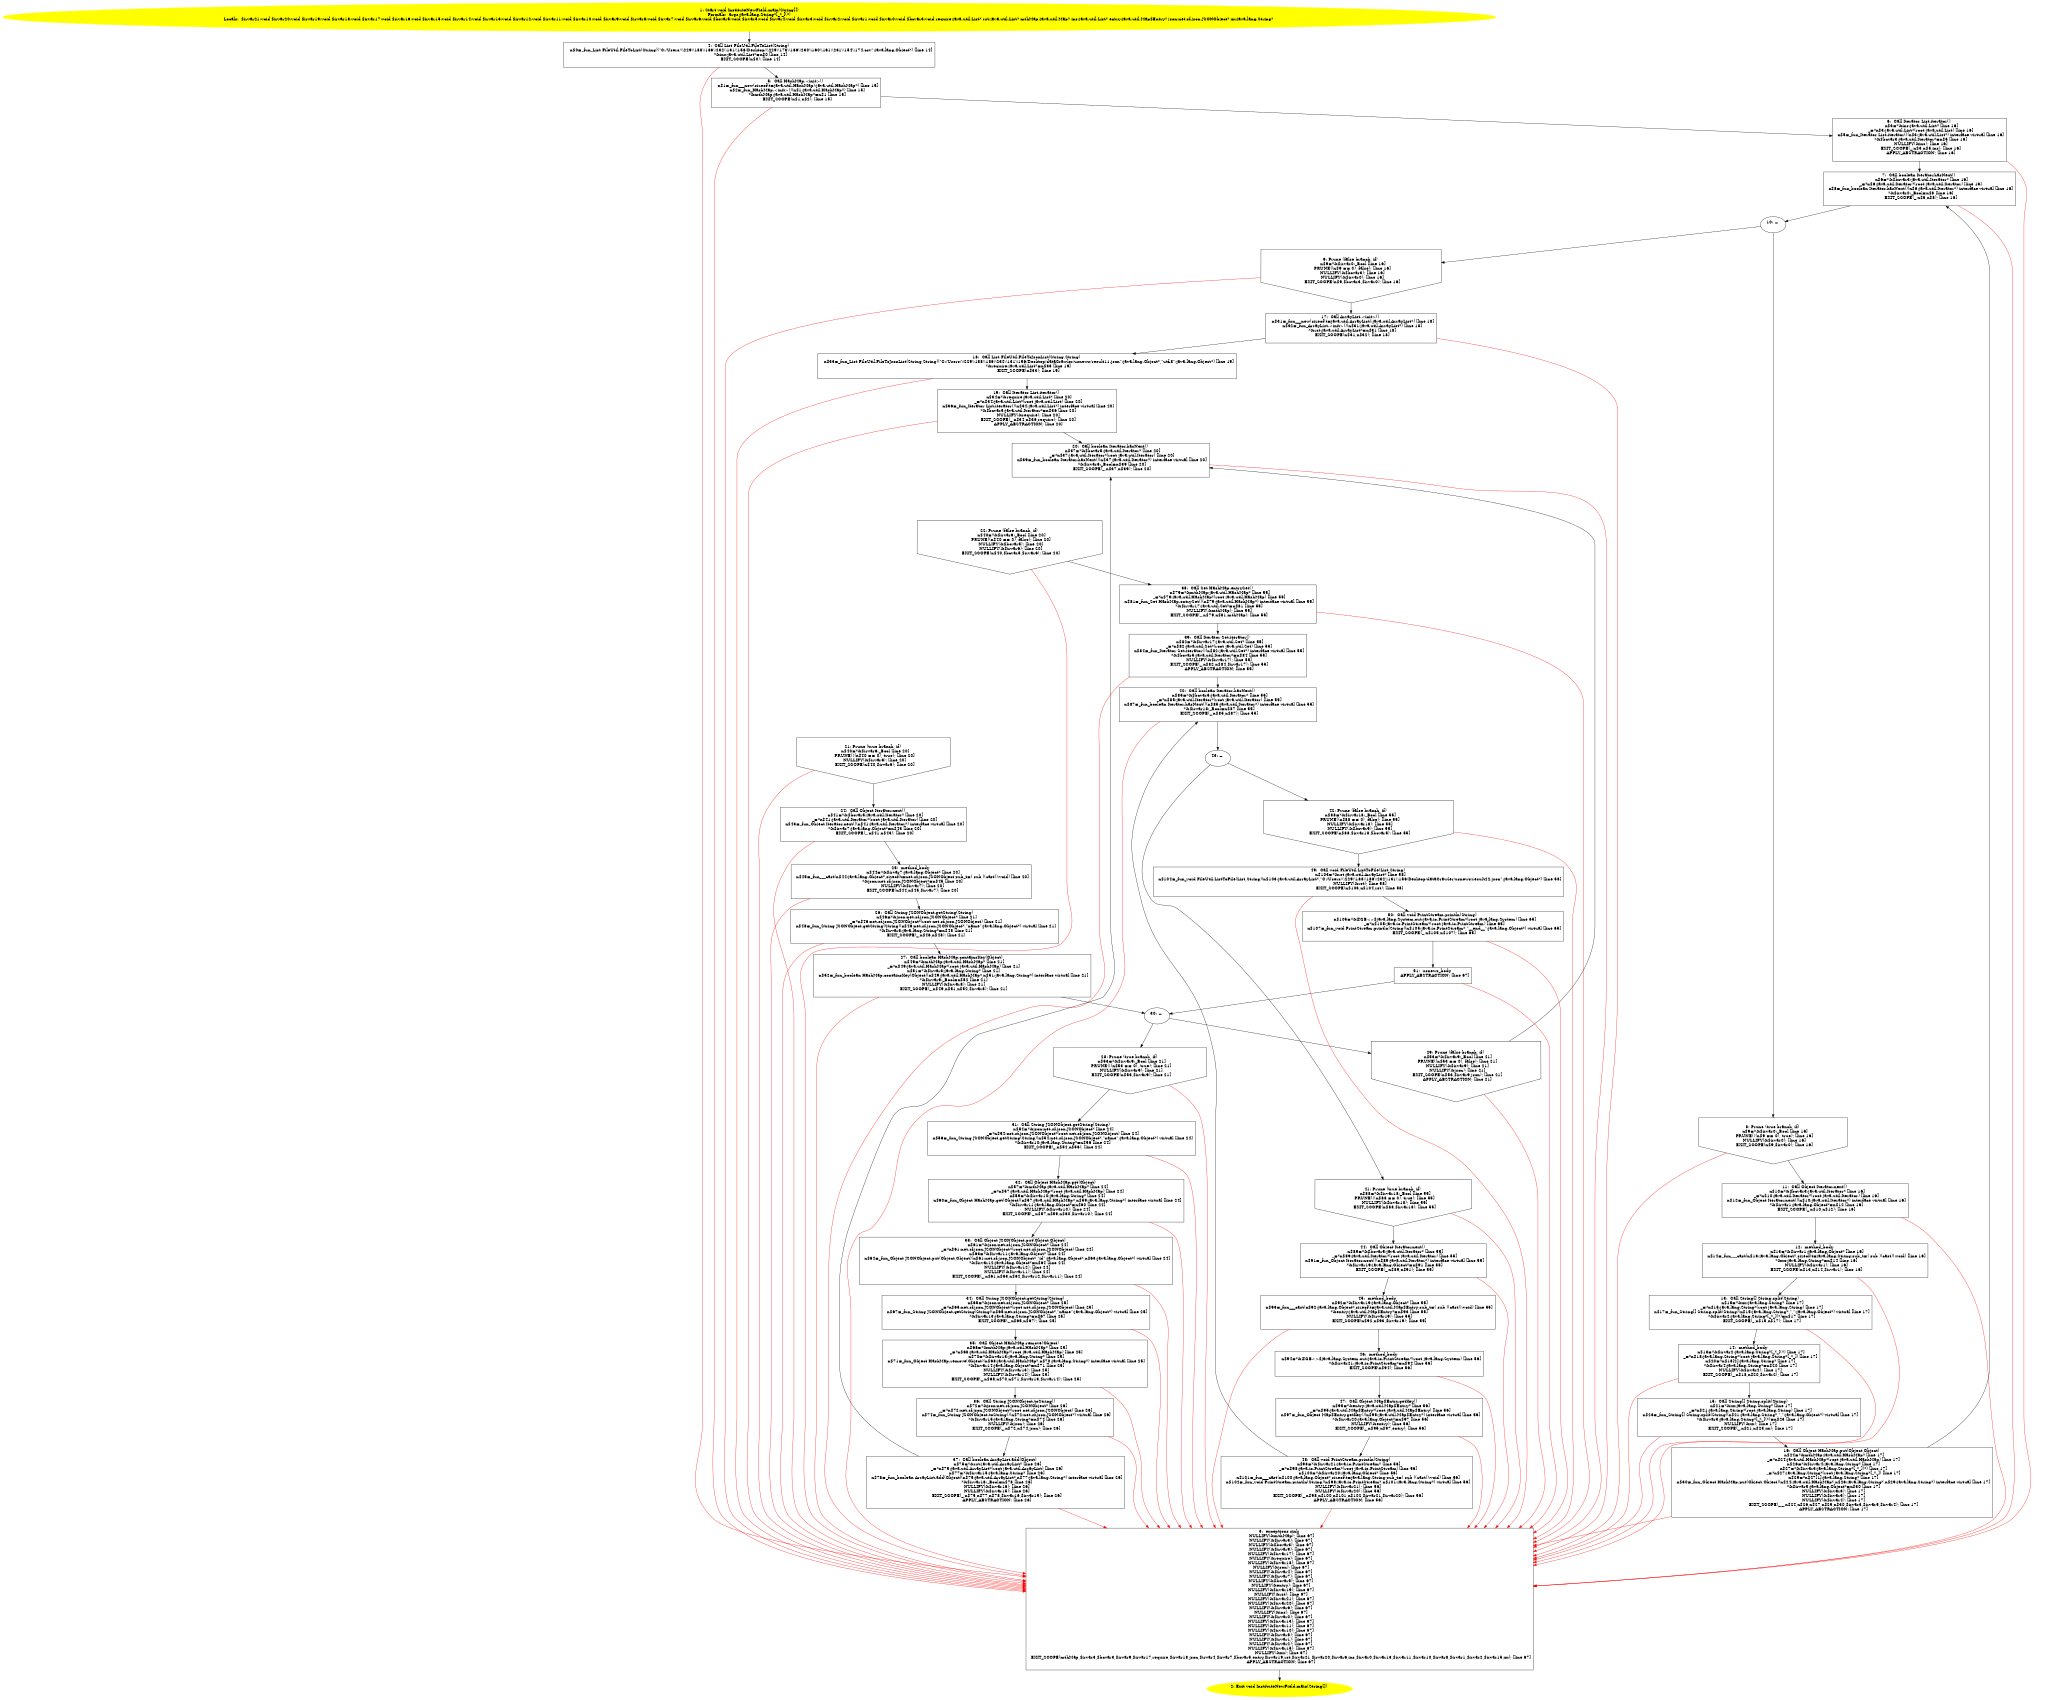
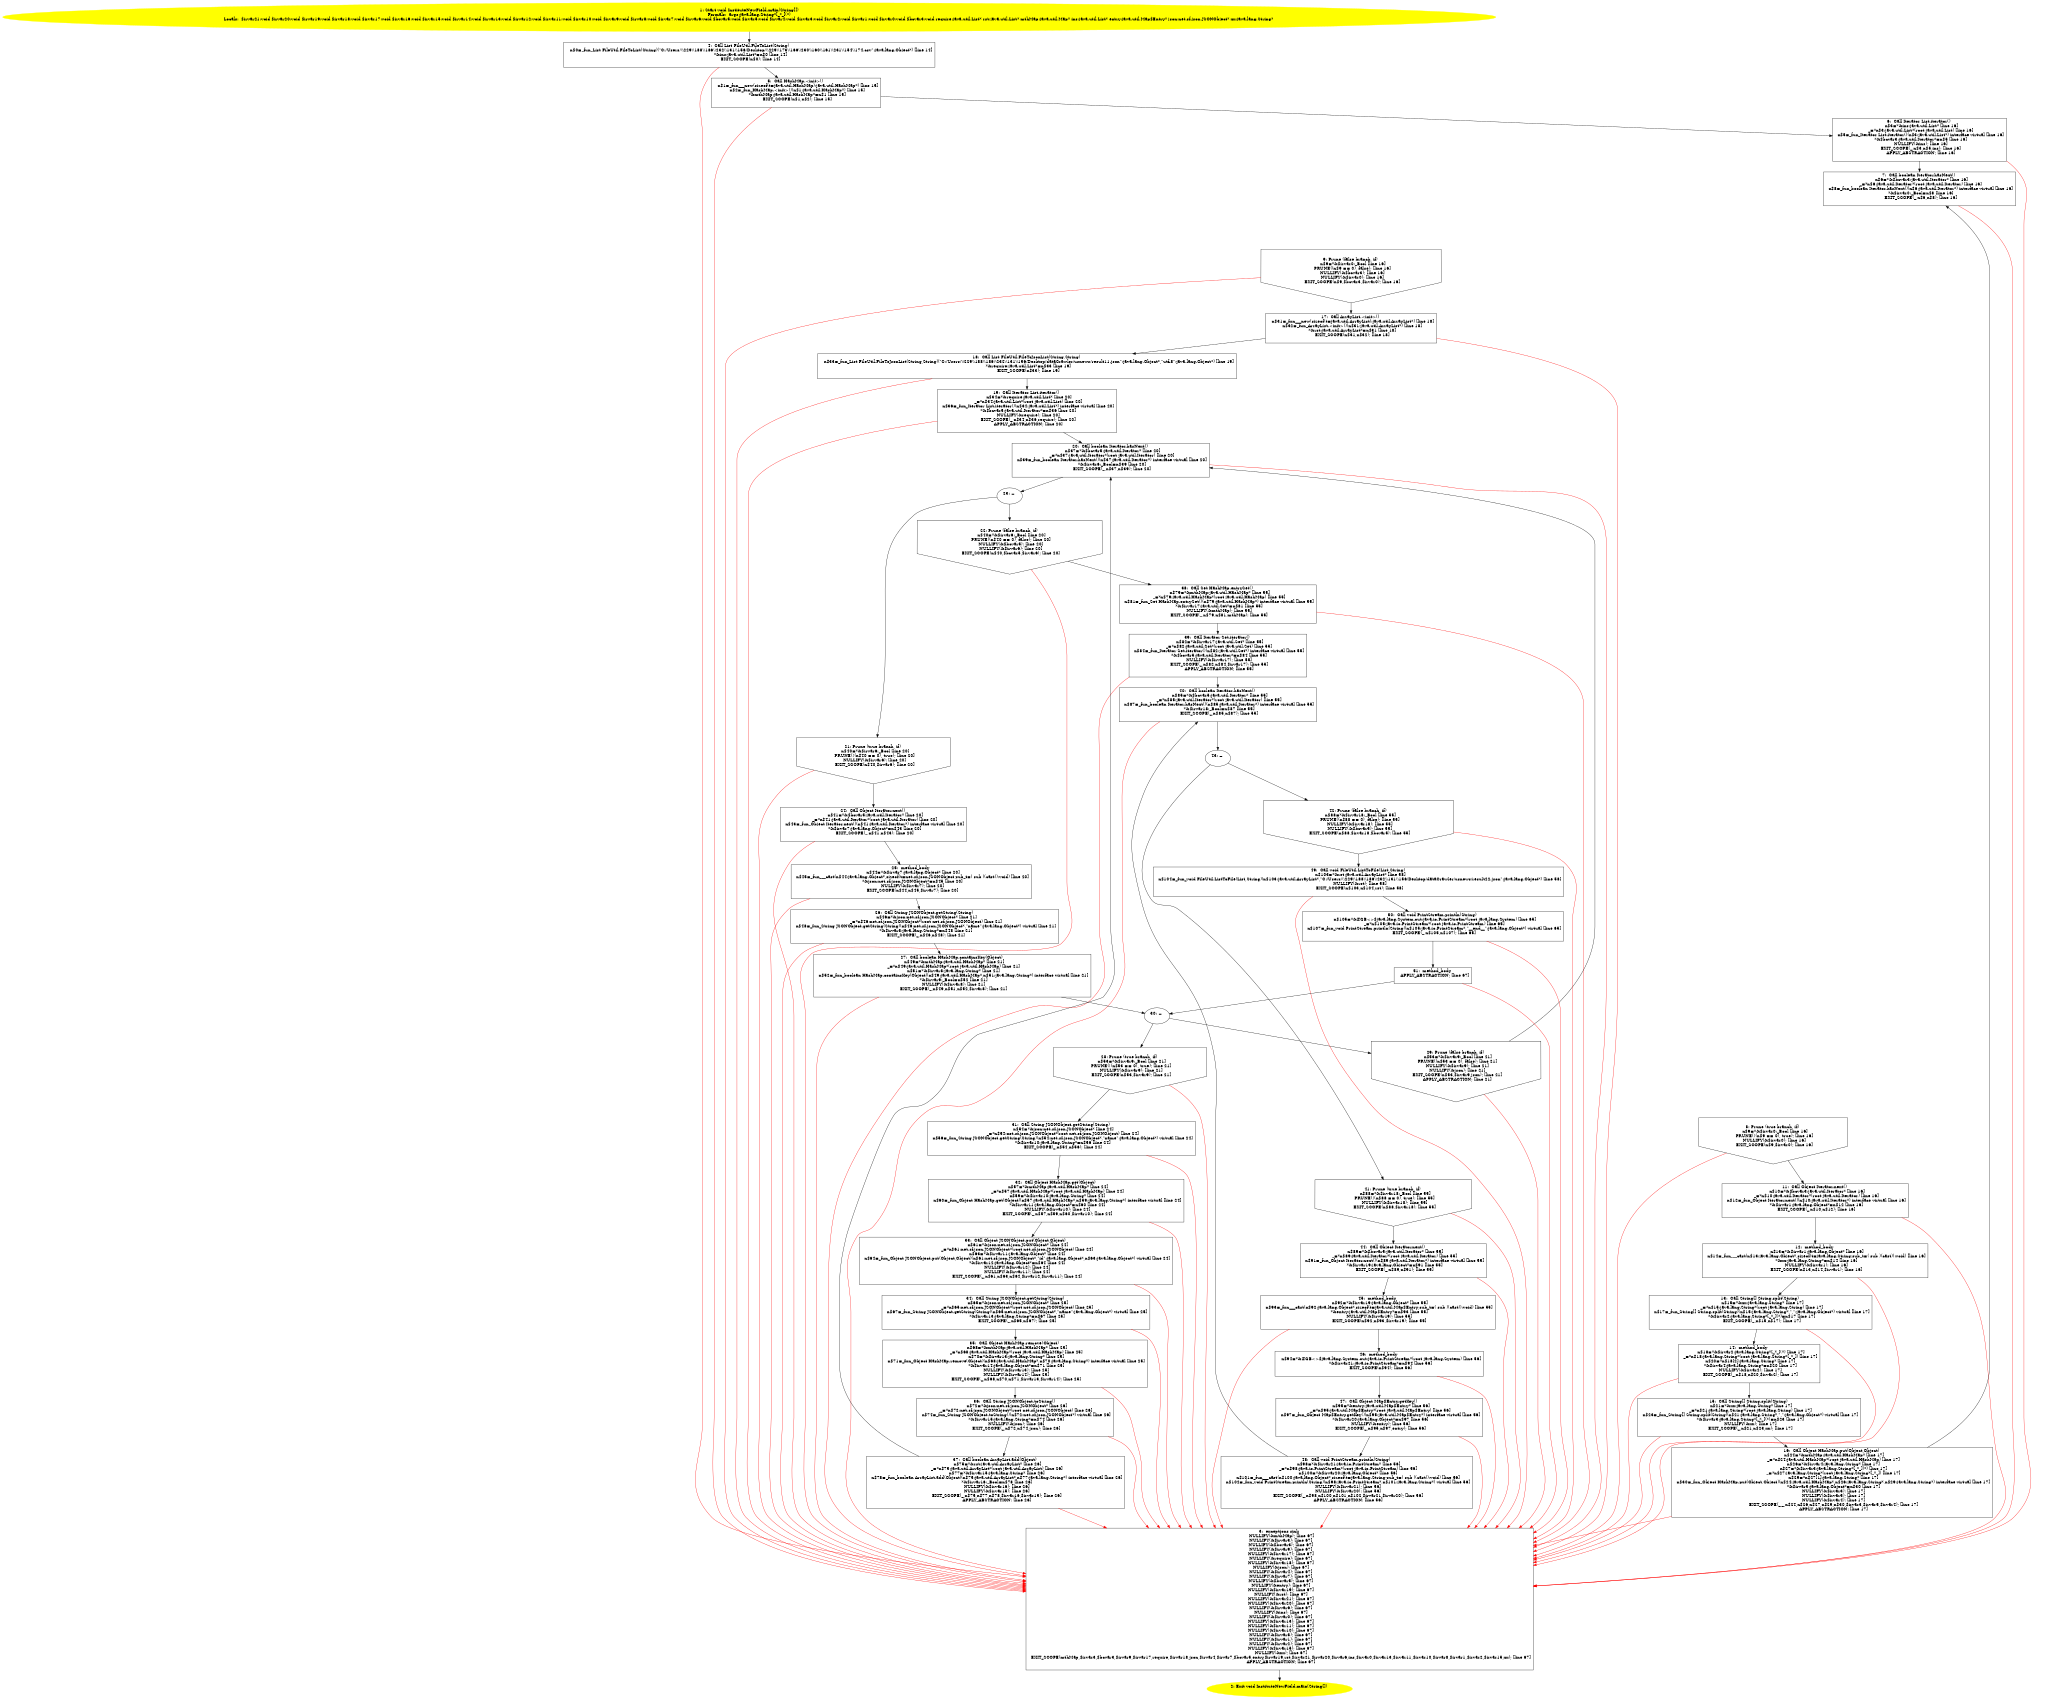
node "10: +": removed
node "23: +": added
node "51:  usnews_body APPLY_ABSTRACTION; [line 67]": label "51:  usnews_body APPLY_ABSTRACTION; [line 67]" -> "51:  method_body APPLY_ABSTRACTION; [line 67]"
